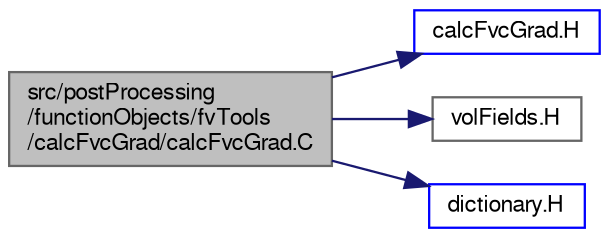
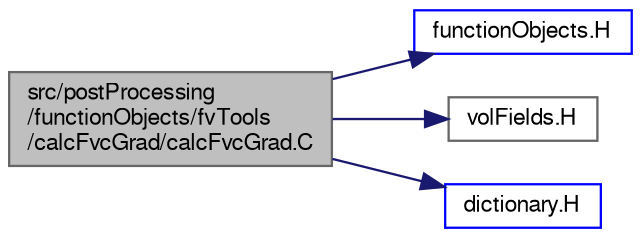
node "calcFvcGrad.H": label "calcFvcGrad.H" -> "functionObjects.H"
